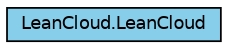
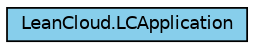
node "LeanCloud.LeanCloud": label "LeanCloud.LeanCloud" -> "LeanCloud.LCApplication"
